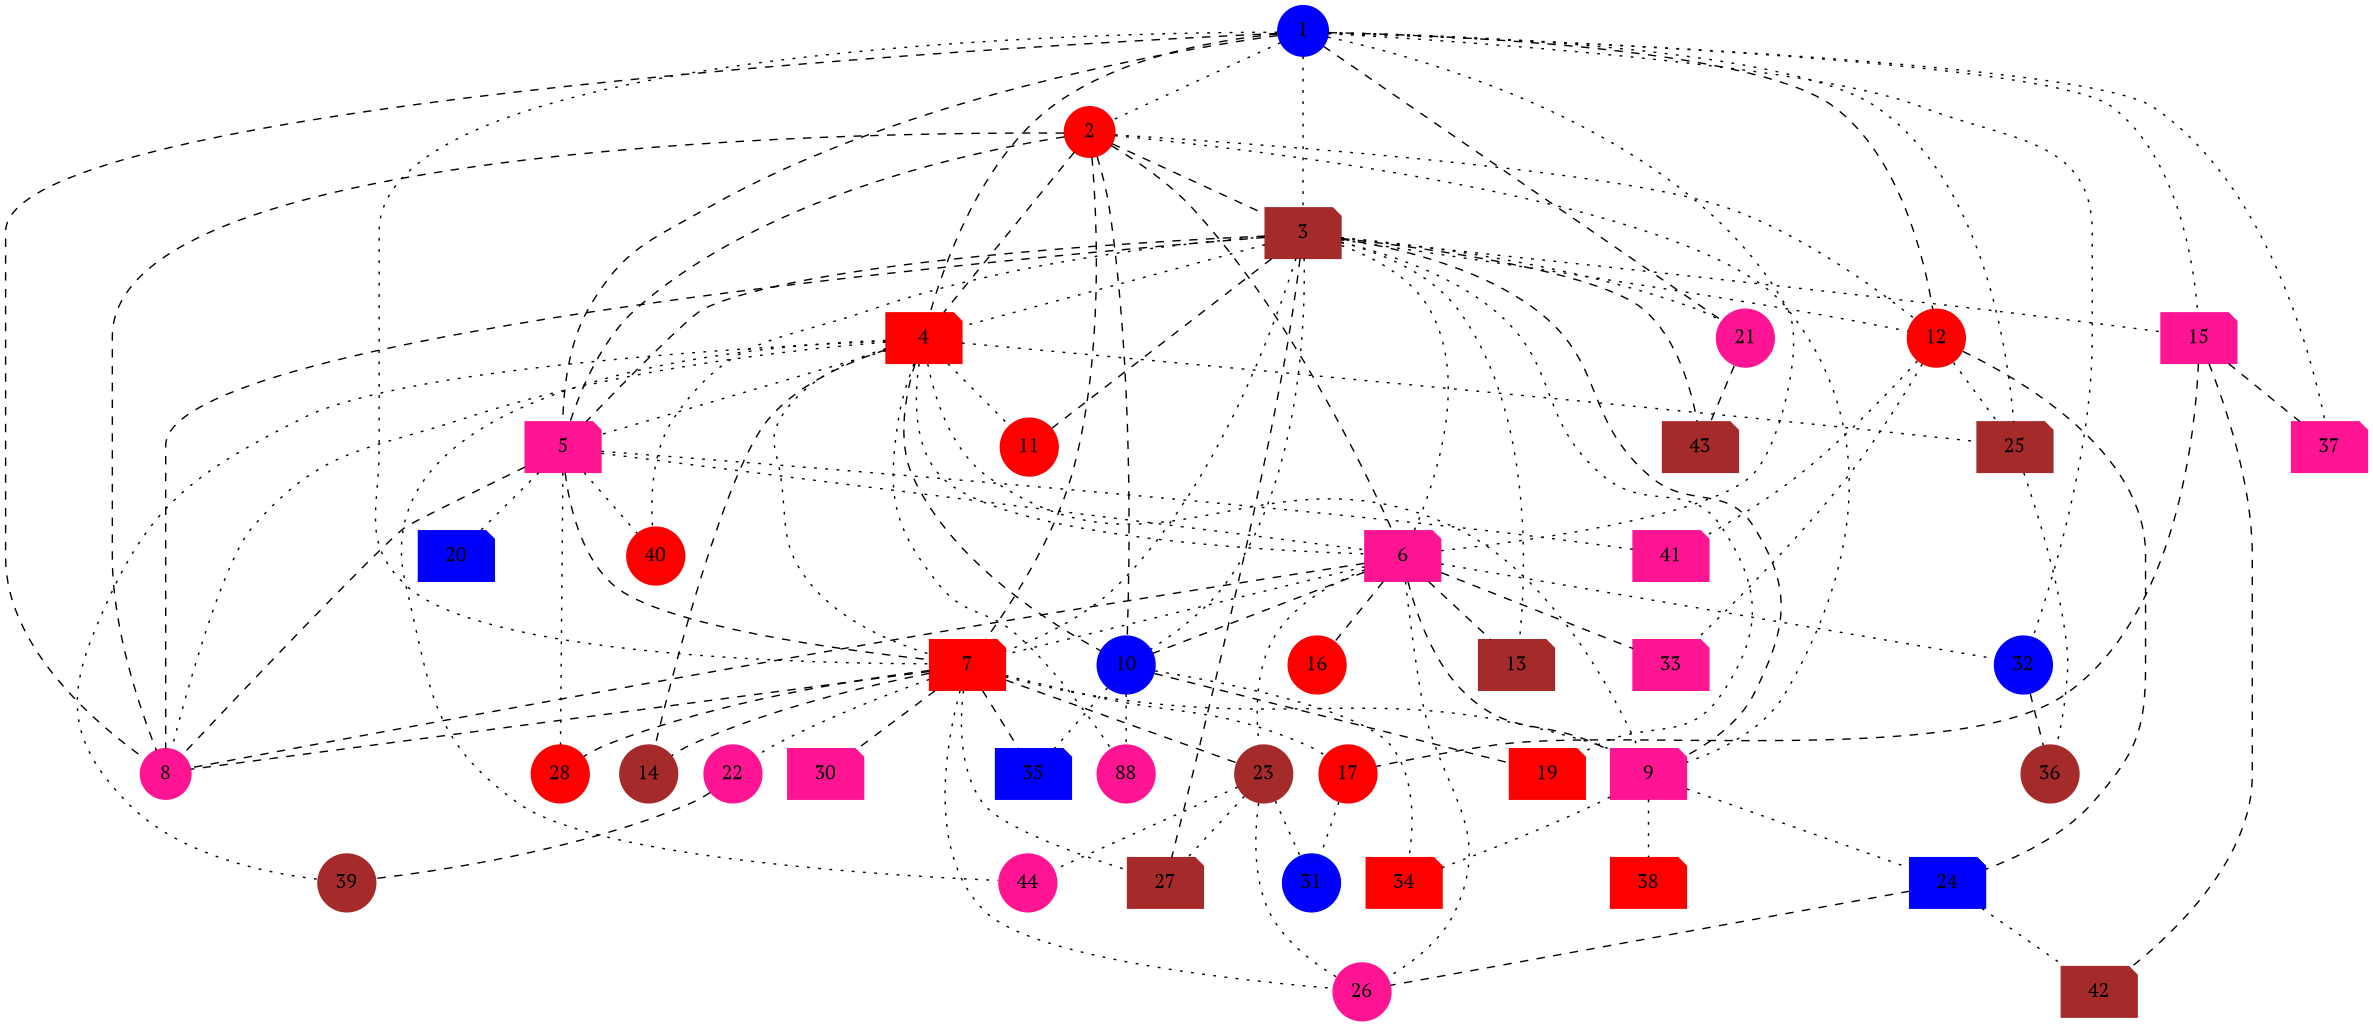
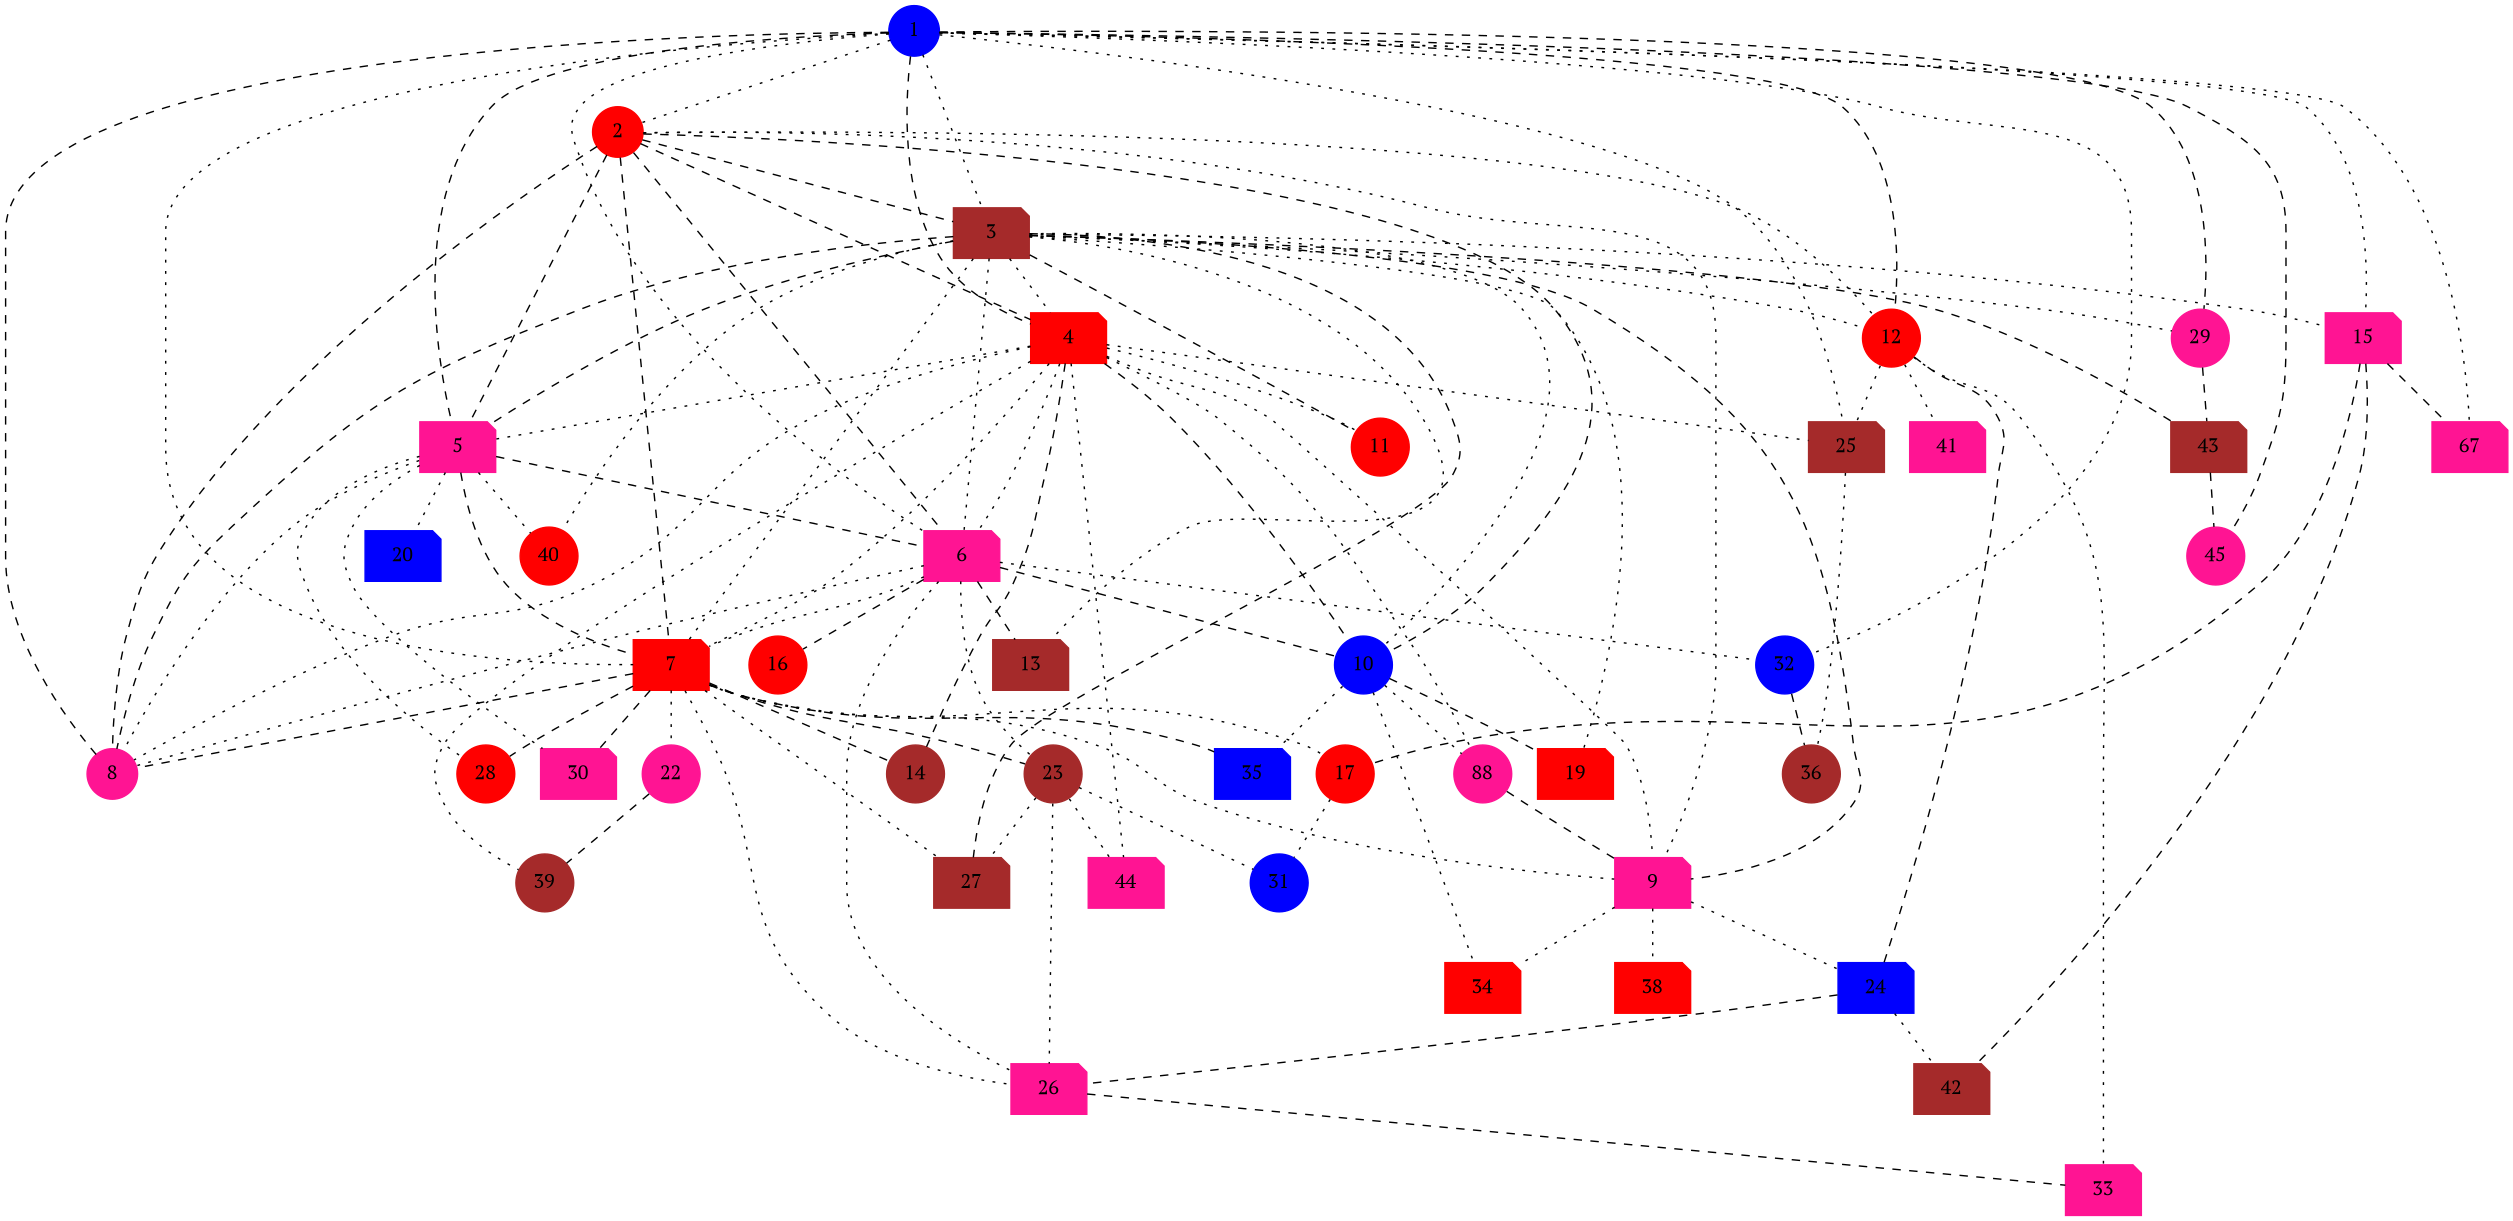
node "21": label "21" -> "29"
node "37": label "37" -> "67"
edge "5" -- "41": now "5" -- "30"
edge "5" -- "6": style dotted -> dashed
node "45": added
edge "5" -- "8": style dashed -> dotted
edge "6" -- "33": now "26" -- "33"
edge "6" -- "8": style dashed -> dotted
edge "6" -- "9": now "88" -- "9"
node "44": shape circle -> note
node "26": shape circle -> note
